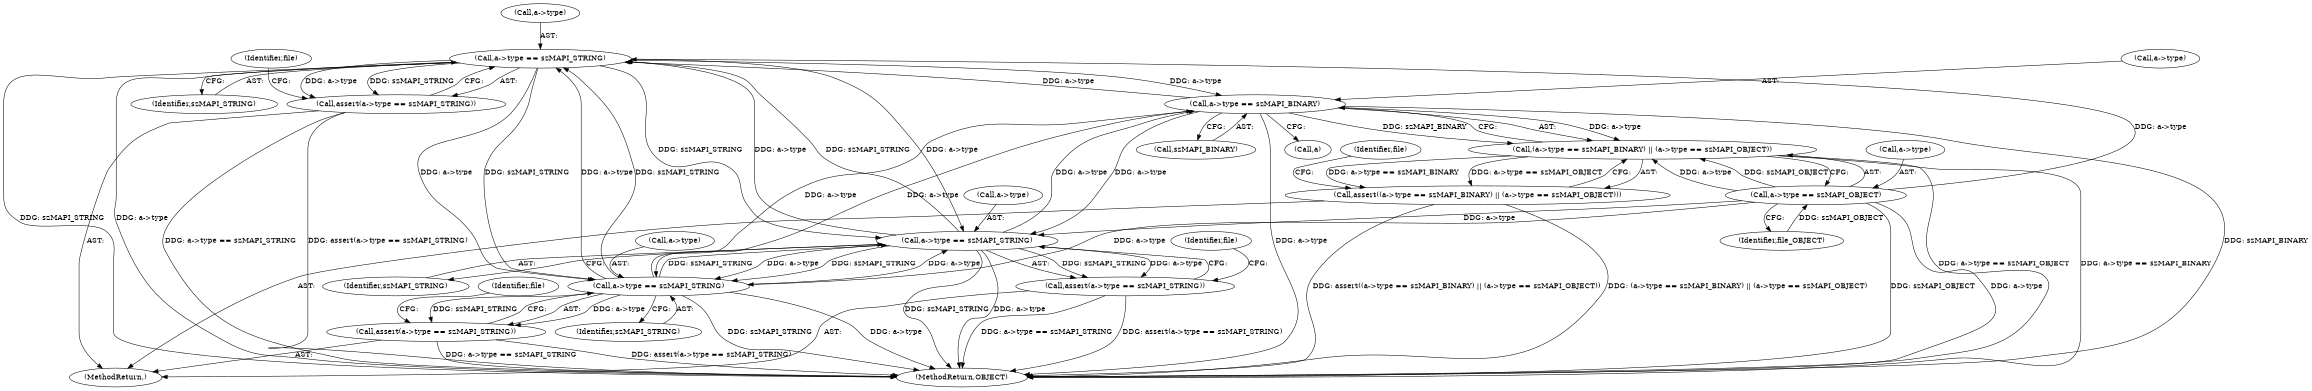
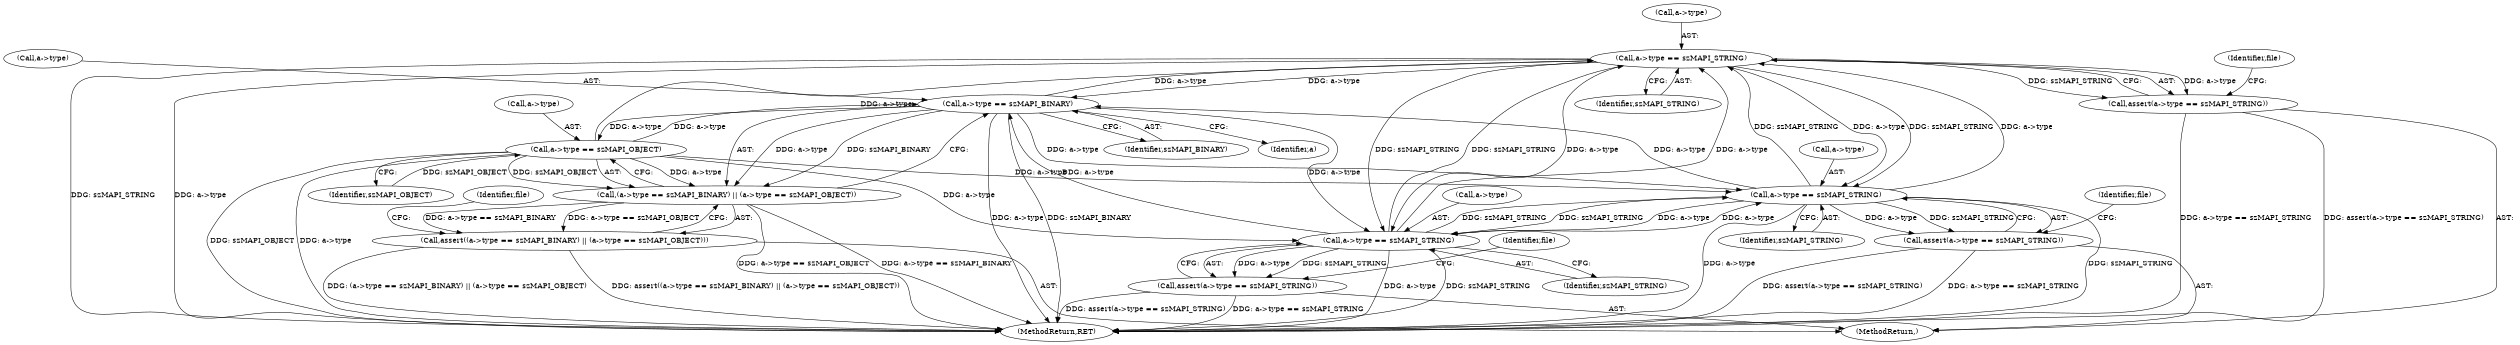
edge "(Call,a->type == szMAPI_BINARY)" -> "(Call,a->type == szMAPI_OBJECT)": added, label "DDG: a->type"
edge "(Call,a->type == szMAPI_OBJECT)" -> "(Call,a->type == szMAPI_BINARY)": added, label "DDG: a->type"
node "(Call,szMAPI_BINARY)": label "(Call,szMAPI_BINARY)" -> "(Identifier,szMAPI_BINARY)"
node "(Call,a)": label "(Call,a)" -> "(Identifier,a)"
node "(Identifier,file_OBJECT)": label "(Identifier,file_OBJECT)" -> "(Identifier,szMAPI_OBJECT)"
node "(MethodReturn,OBJECT)": label "(MethodReturn,OBJECT)" -> "(MethodReturn,RET)"
